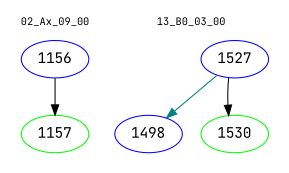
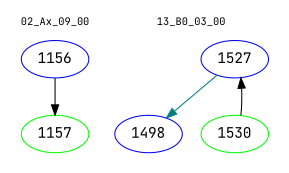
edge "1527" -> "1530": reversed
